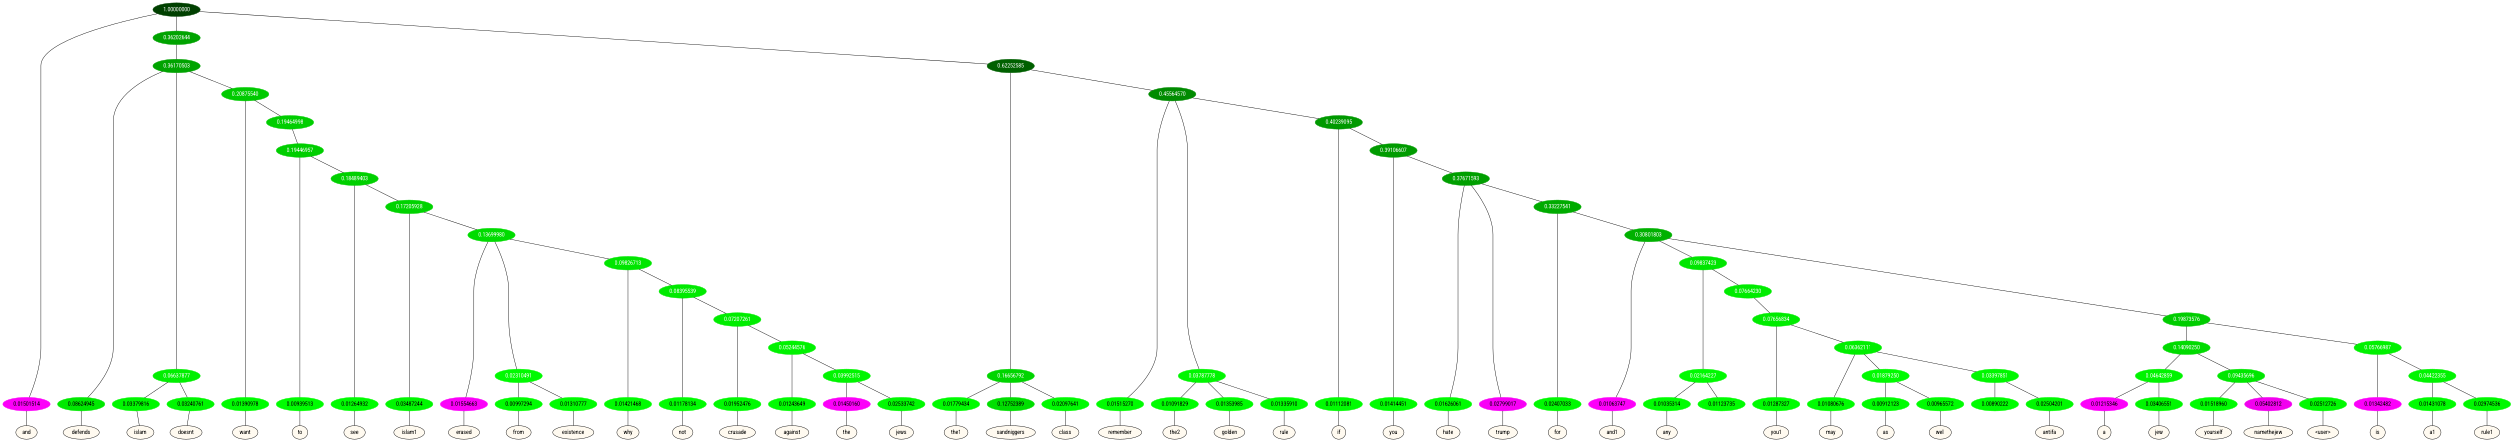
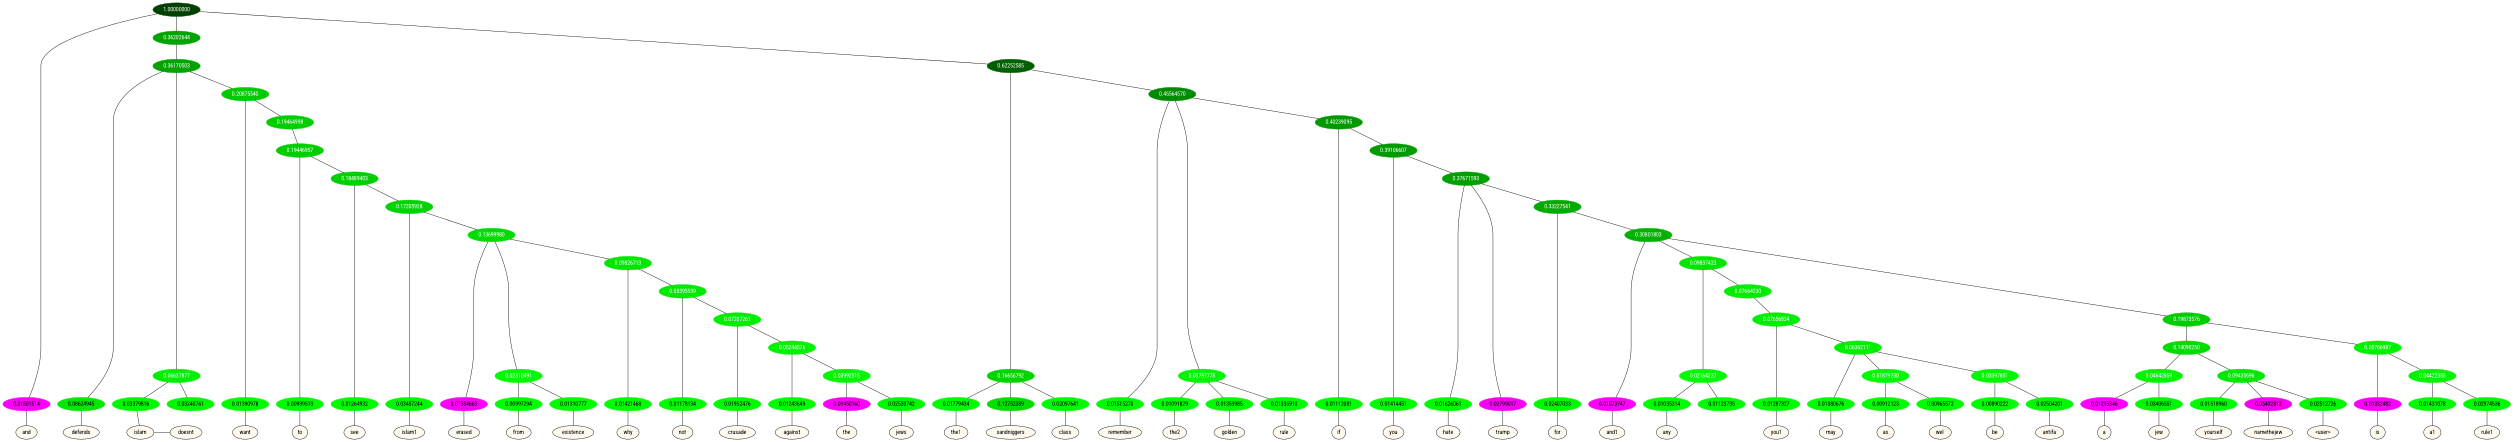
node "0.01063747": label "0.01063747" -> "0.01073747"
node "0.01342482": label "0.01342482" -> "0.01332482"
edge "0.03240761" -- "doesnt": now "islam" -- "doesnt"
node "be": added
